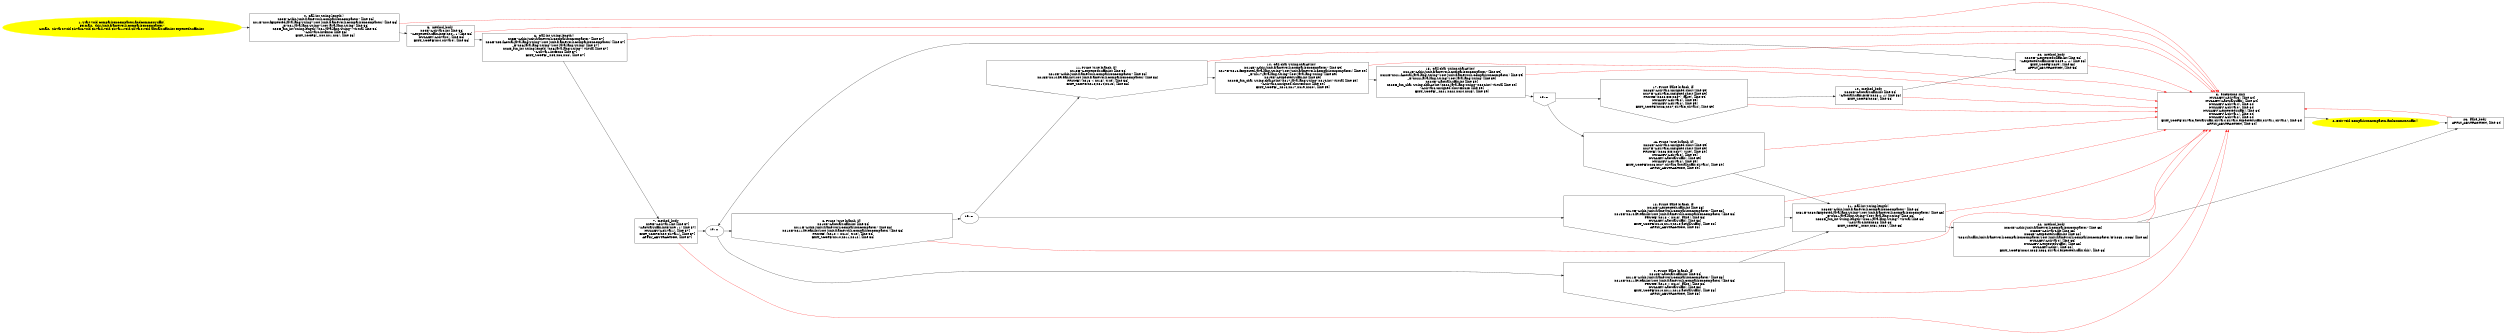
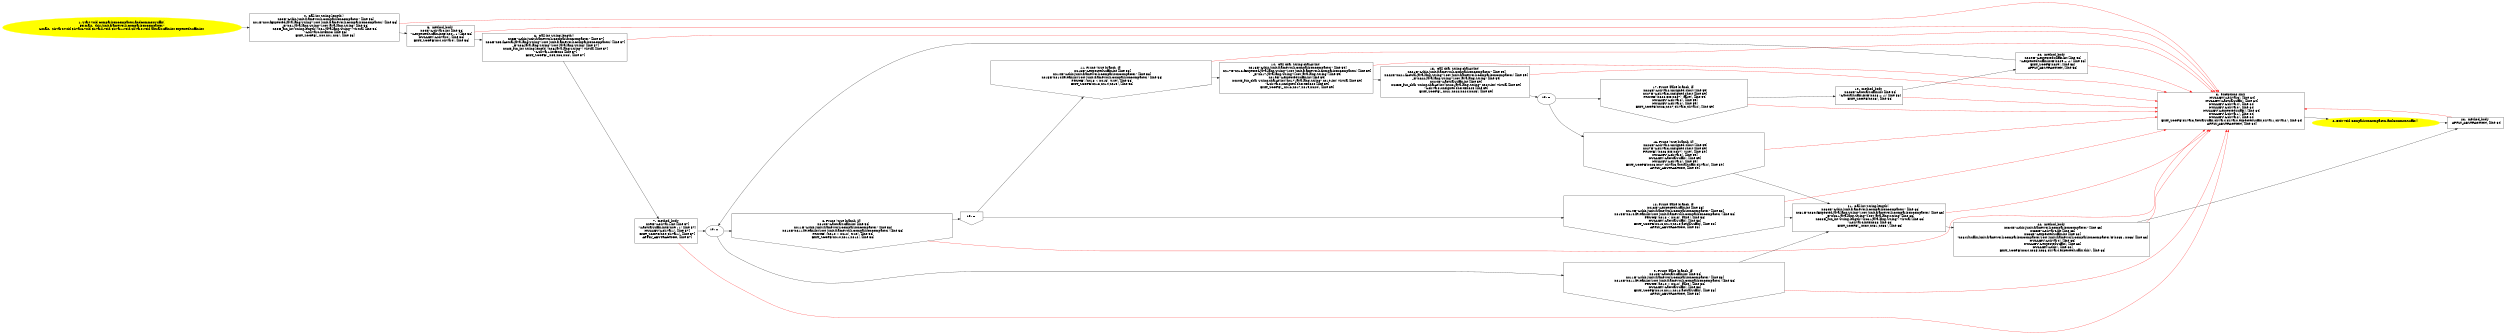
node "18: +": shape invhouse -> ellipse
node "23:  false_body APPLY_ABSTRACTION; [line 64]": label "23:  false_body APPLY_ABSTRACTION; [line 64]" -> "23:  method_body APPLY_ABSTRACTION; [line 64]"
node "13: +": shape ellipse -> invhouse
